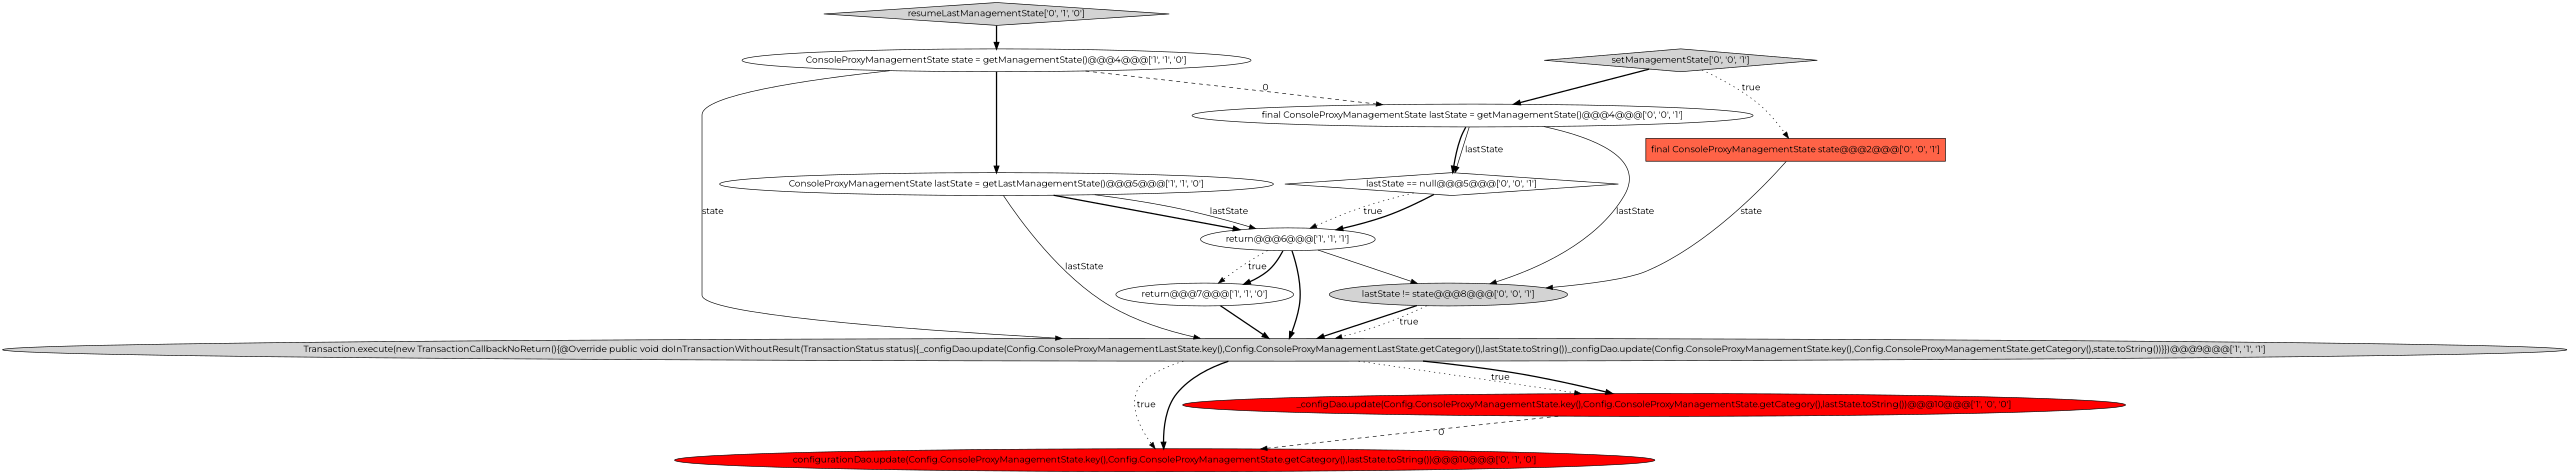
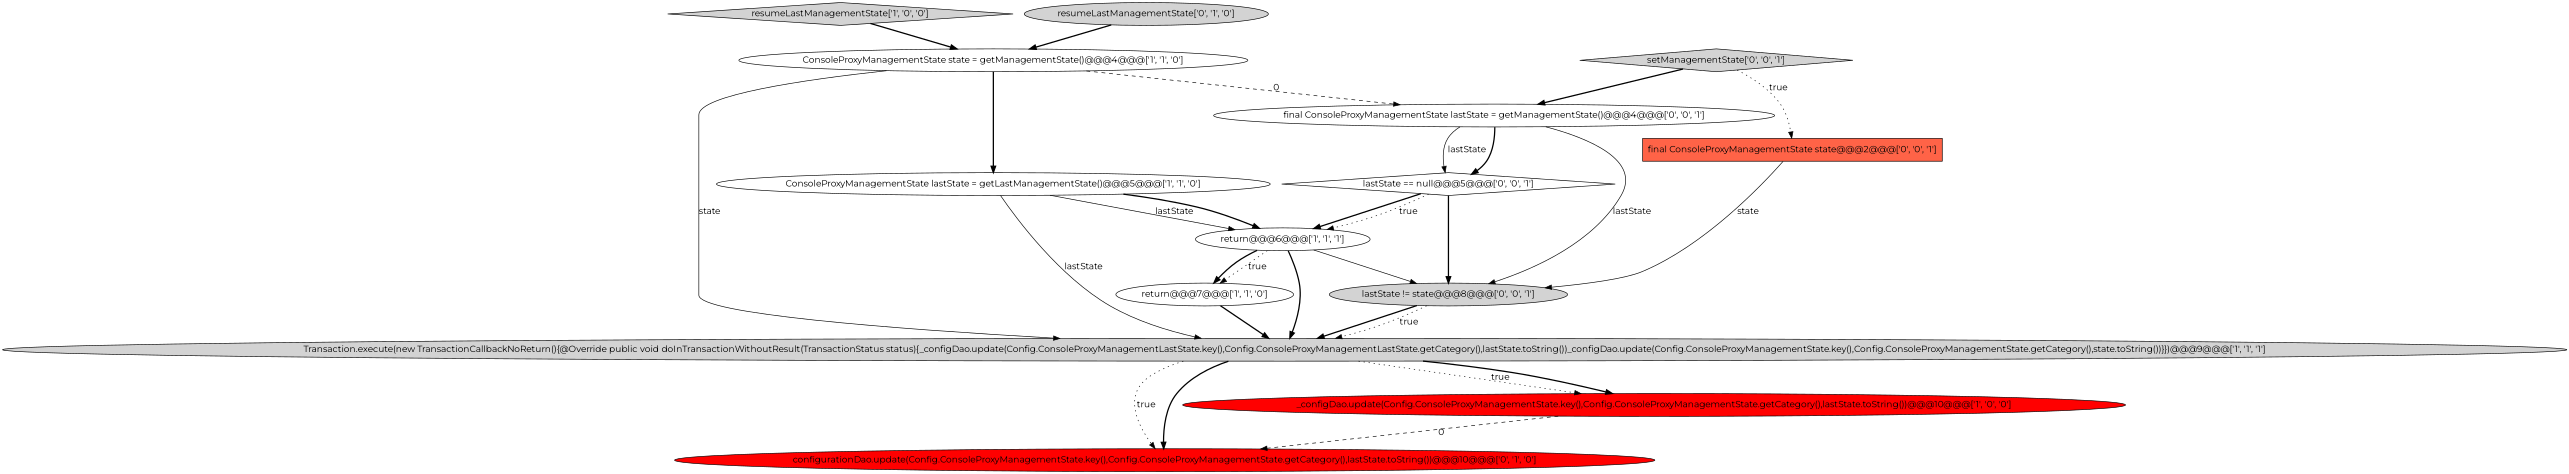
node "resumeLastManagementState['1', '0', '0']": added
node "resumeLastManagementState['0', '1', '0']": shape diamond -> ellipse
edge "lastState == null@@@5@@@['0', '0', '1']" -> "lastState != state@@@8@@@['0', '0', '1']": added
